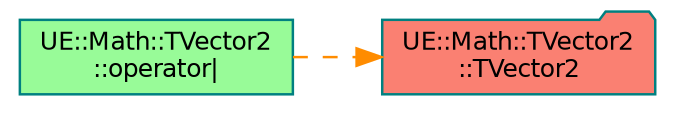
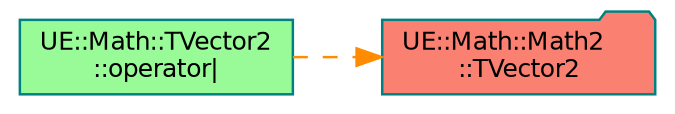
node "UE::Math::TVector2 ::TVector2": label "UE::Math::TVector2 ::TVector2" -> "UE::Math::Math2 ::TVector2"
